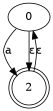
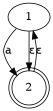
node "0": label "0" -> "1"
